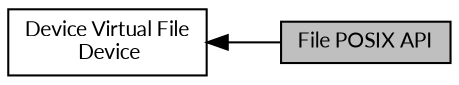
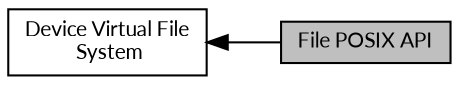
node "Device Virtual File Device": label "Device Virtual File Device" -> "Device Virtual File System"
